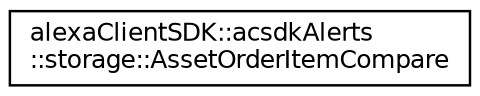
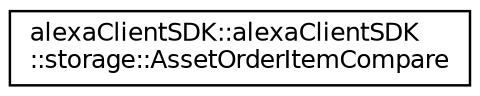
node "alexaClientSDK::acsdkAlerts ::storage::AssetOrderItemCompare": label "alexaClientSDK::acsdkAlerts ::storage::AssetOrderItemCompare" -> "alexaClientSDK::alexaClientSDK ::storage::AssetOrderItemCompare"
